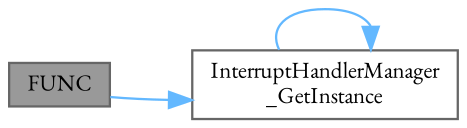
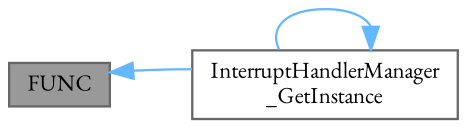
edge "FUNC" -> "InterruptHandlerManager _GetInstance": reversed
